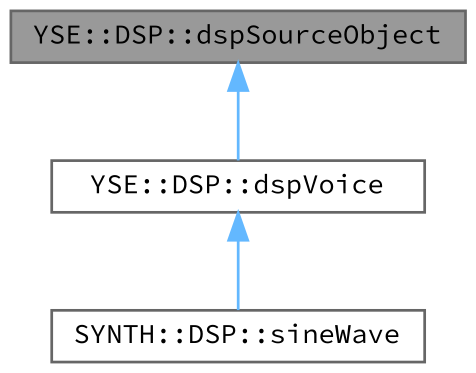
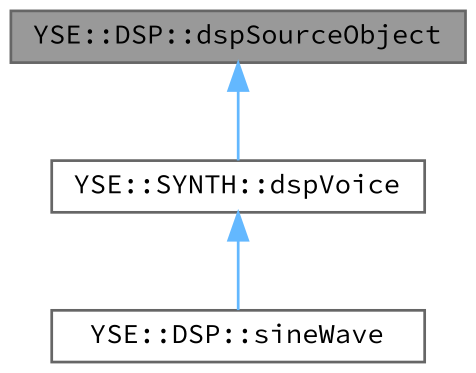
node "YSE::DSP::dspVoice": label "YSE::DSP::dspVoice" -> "YSE::SYNTH::dspVoice"
node "SYNTH::DSP::sineWave": label "SYNTH::DSP::sineWave" -> "YSE::DSP::sineWave"
